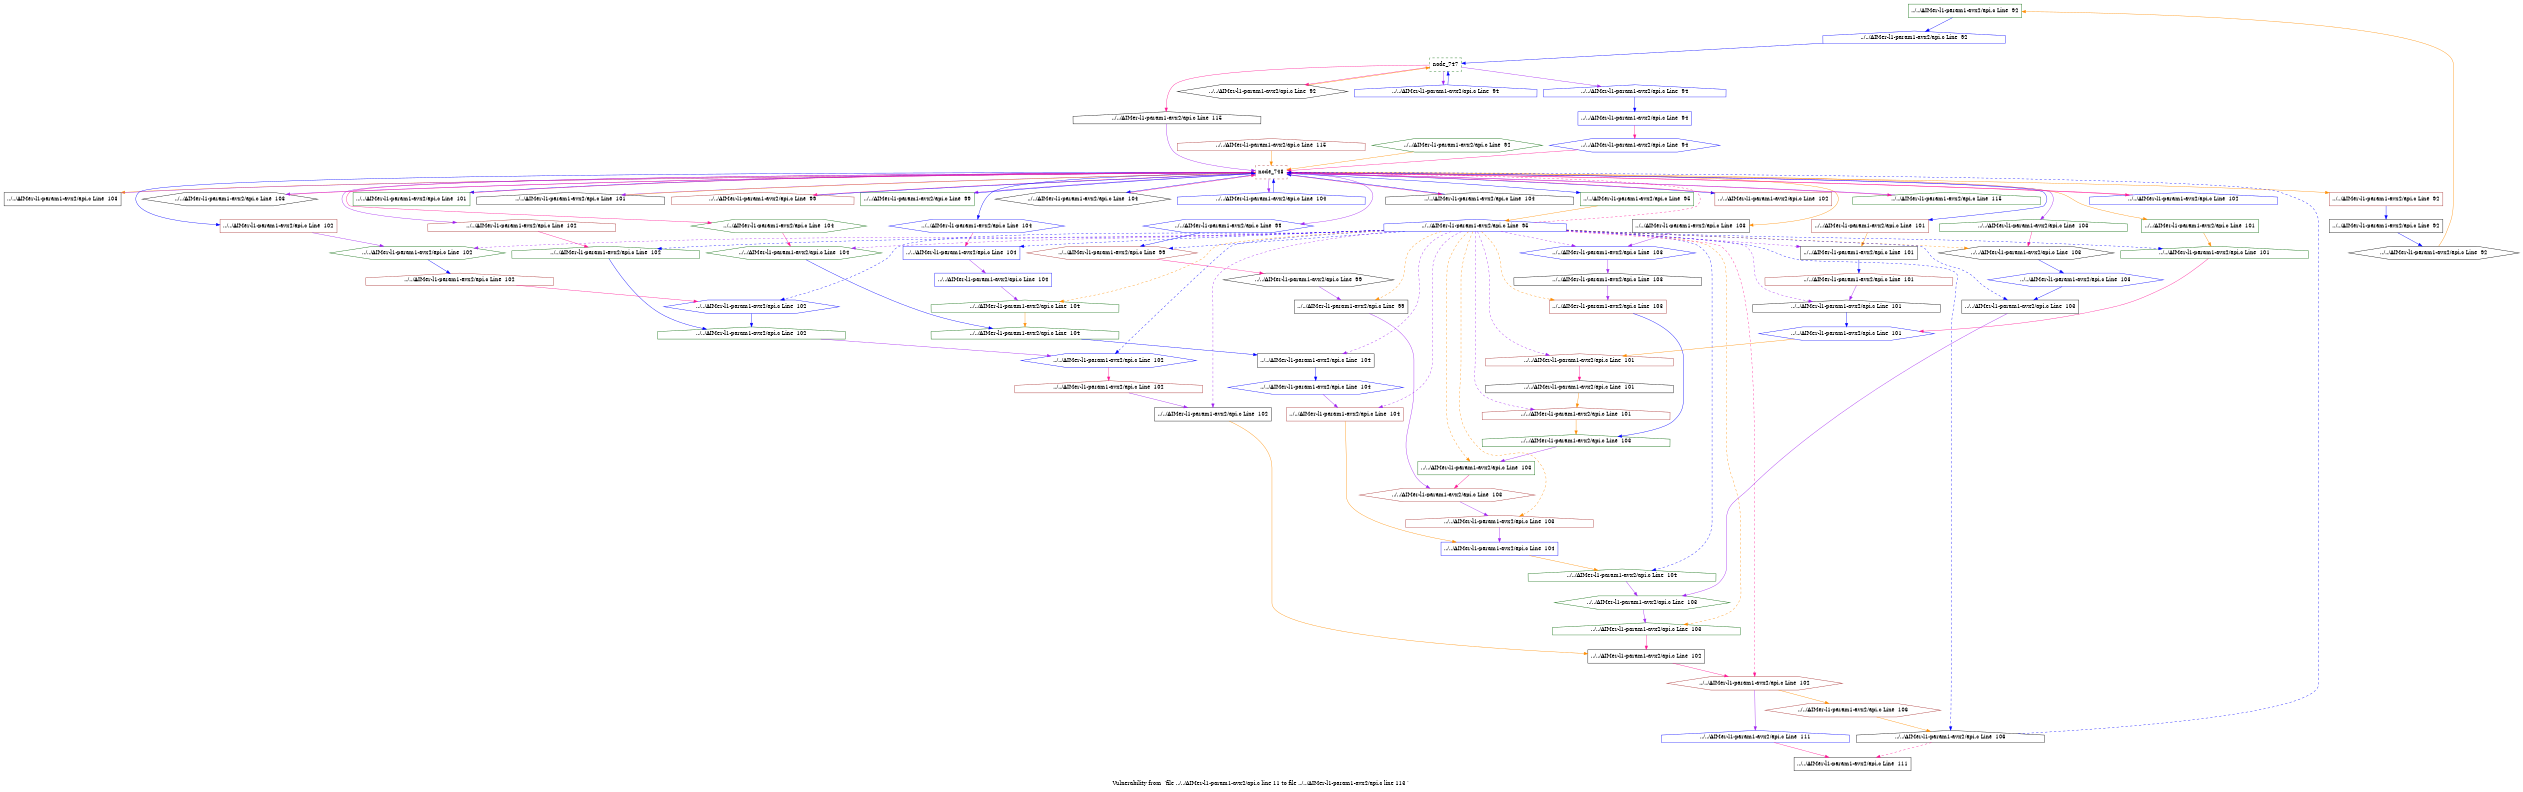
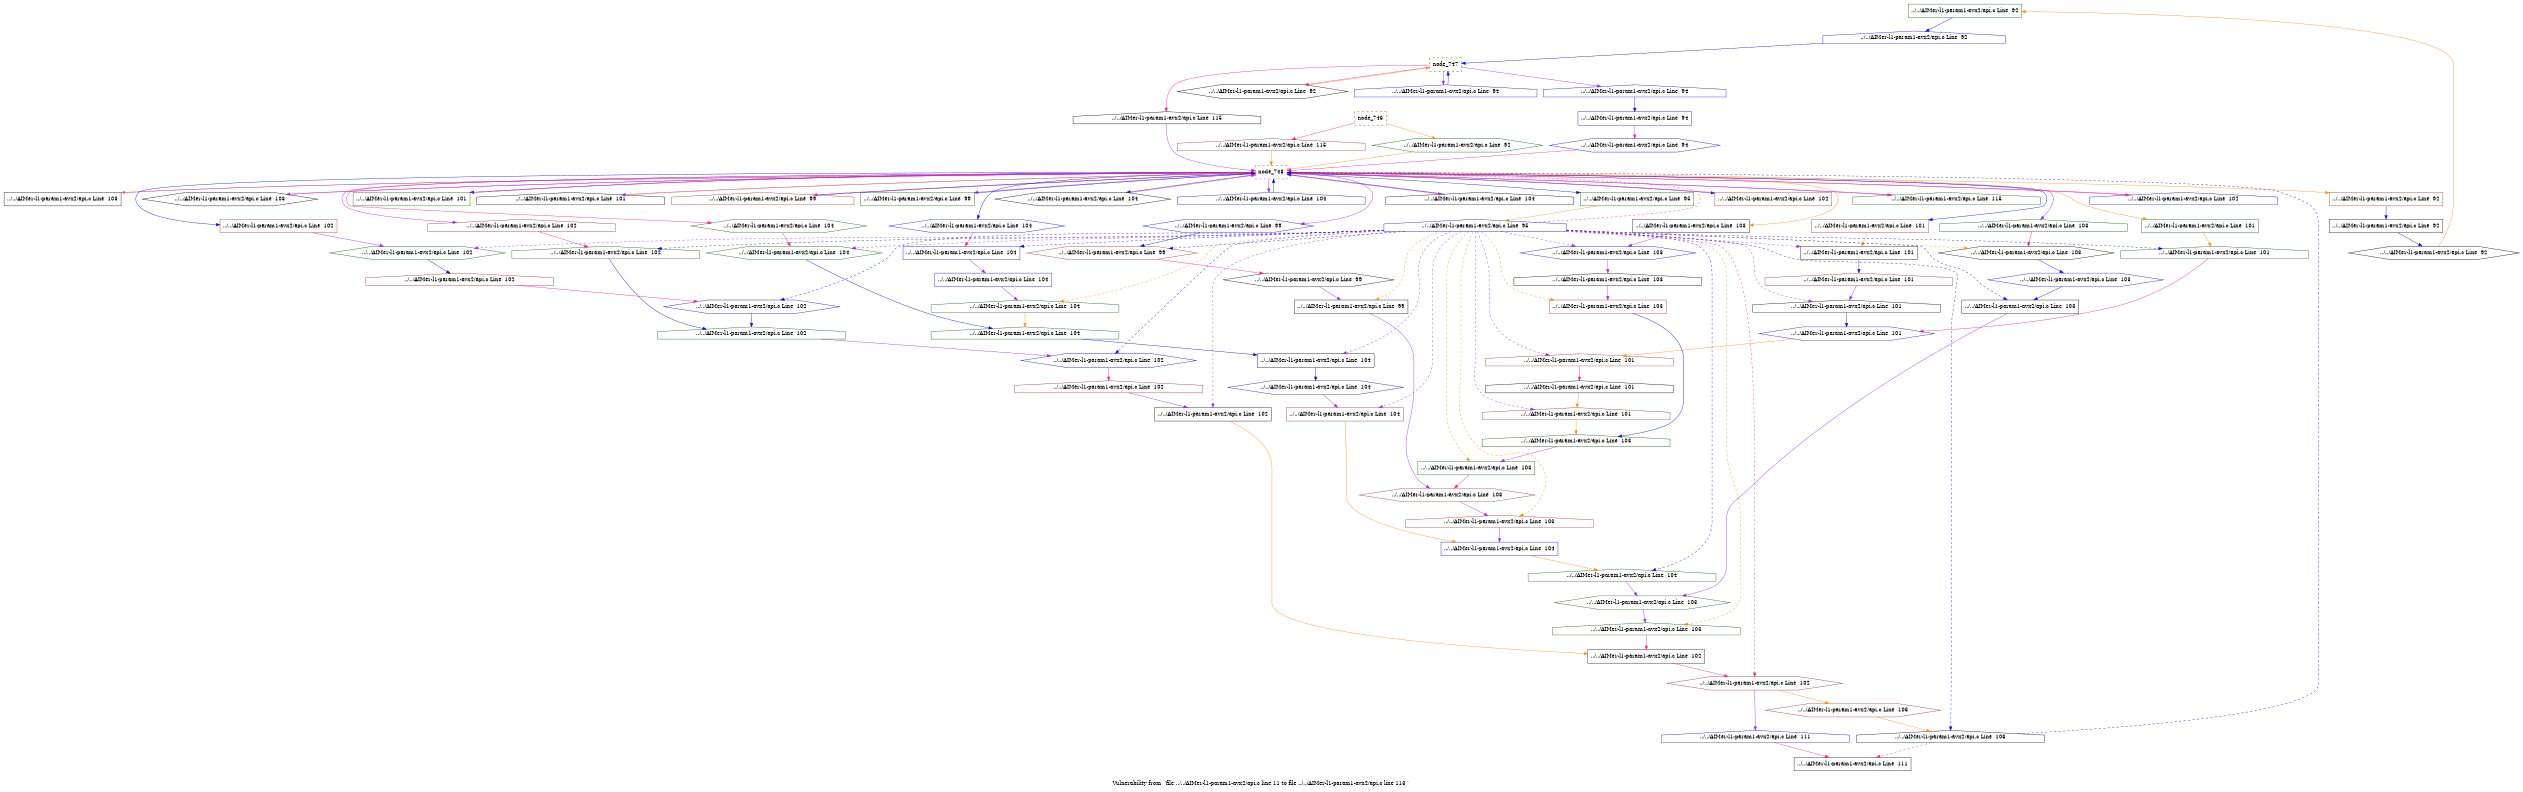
node "node_746": added
